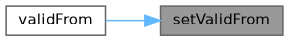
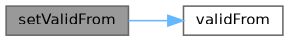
edge "validFrom" -> "setValidFrom": reversed
